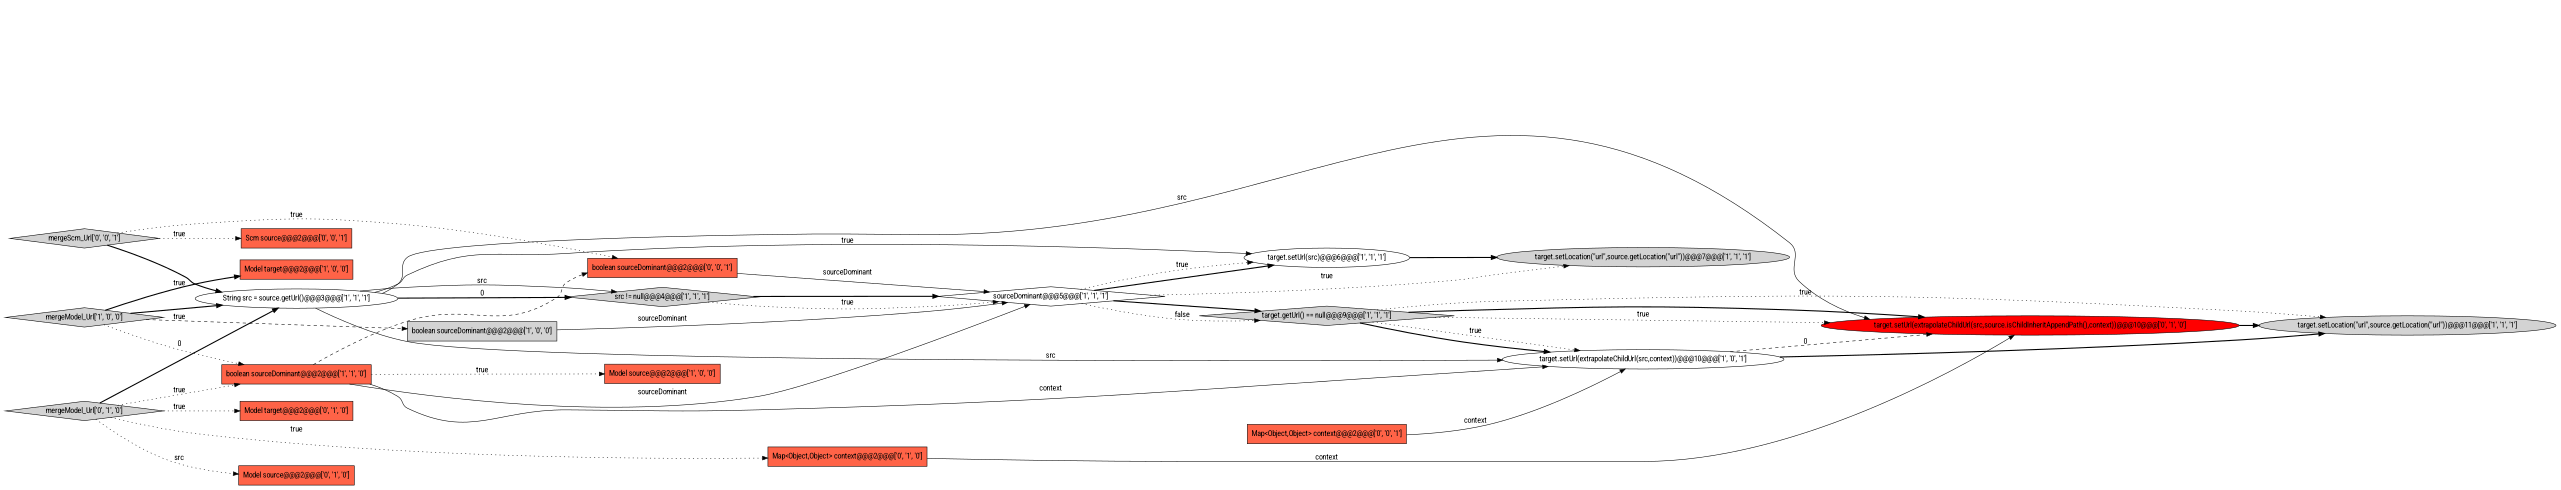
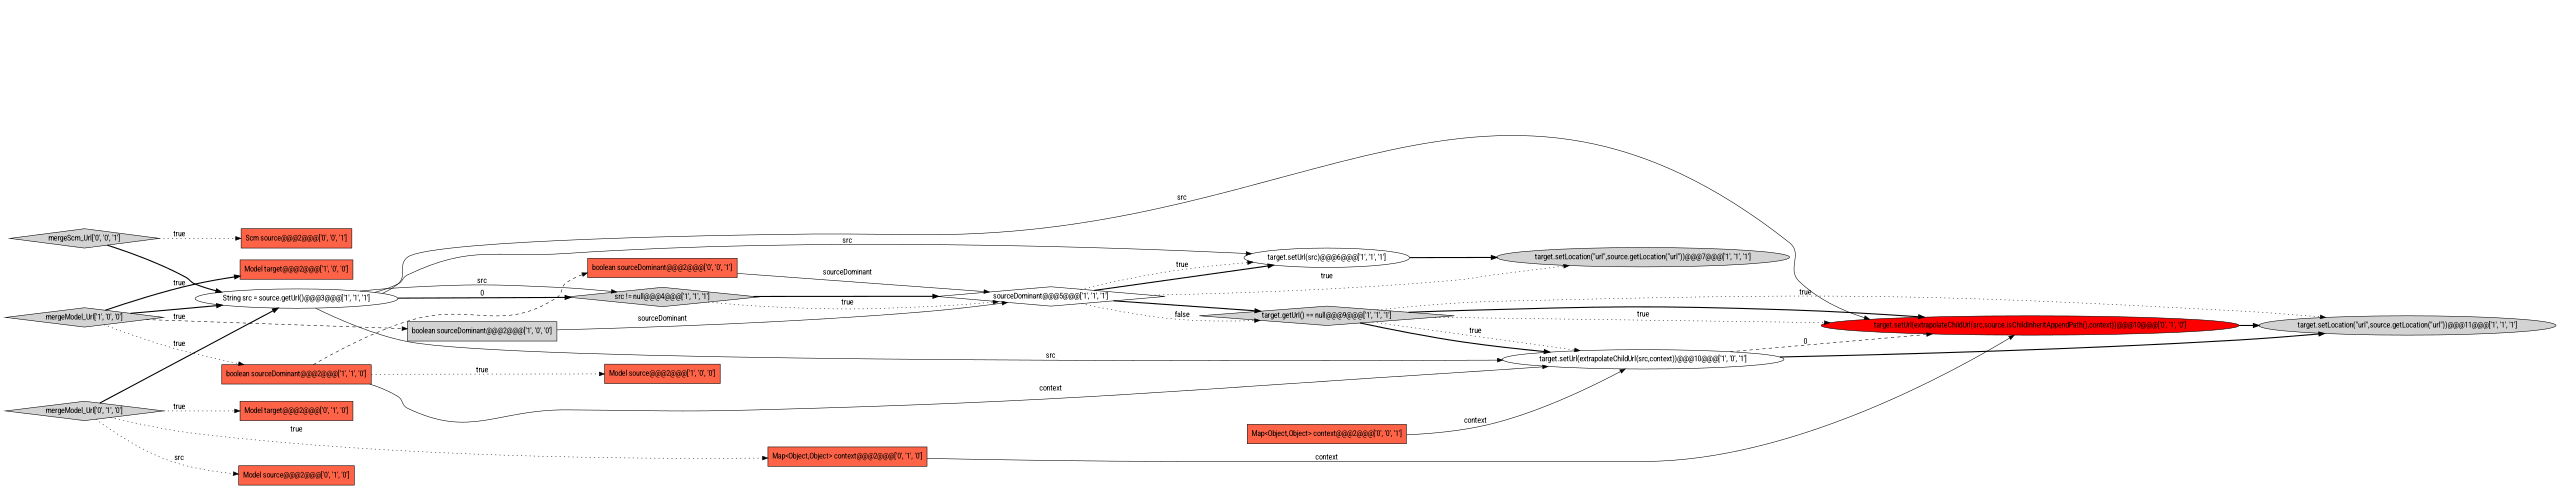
edge "mergeScm_Url['0', '0', '1']" -> "boolean sourceDominant@@@2@@@['0', '0', '1']": removed, label "true"
edge "String src = source.getUrl()@@@3@@@['1', '1', '1']" -> "target.setUrl(src)@@@6@@@['1', '1', '1']": label "true" -> "src"
edge "mergeModel_Url['1', '0', '0']" -> "boolean sourceDominant@@@2@@@['1', '1', '0']": label "0" -> "true"
edge "mergeModel_Url['0', '1', '0']" -> "boolean sourceDominant@@@2@@@['1', '1', '0']": removed, label "true"
edge "boolean sourceDominant@@@2@@@['1', '1', '0']" -> "sourceDominant@@@5@@@['1', '1', '1']": removed, label "sourceDominant"
